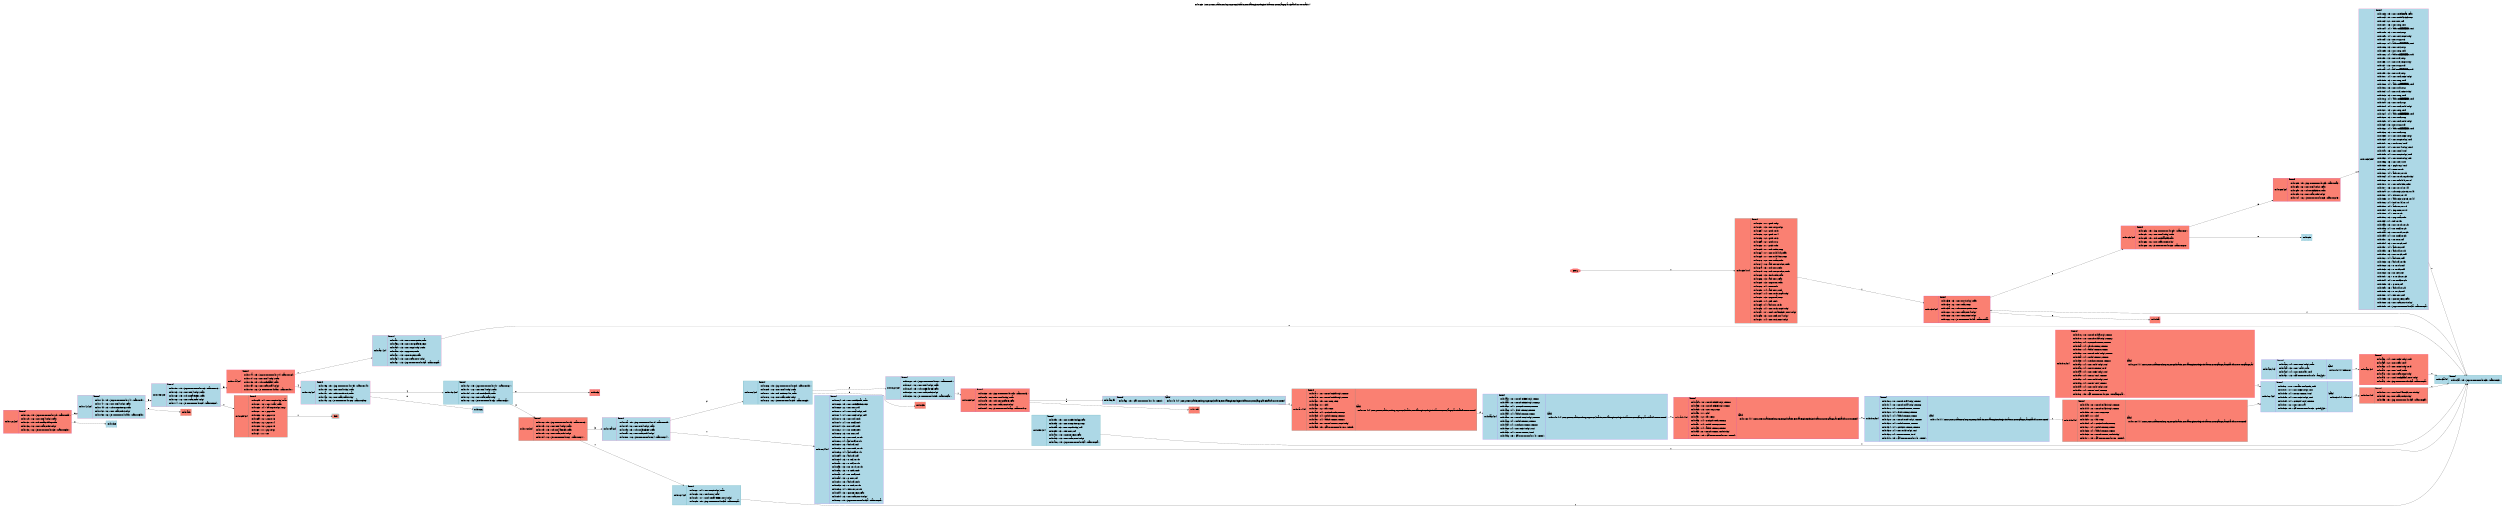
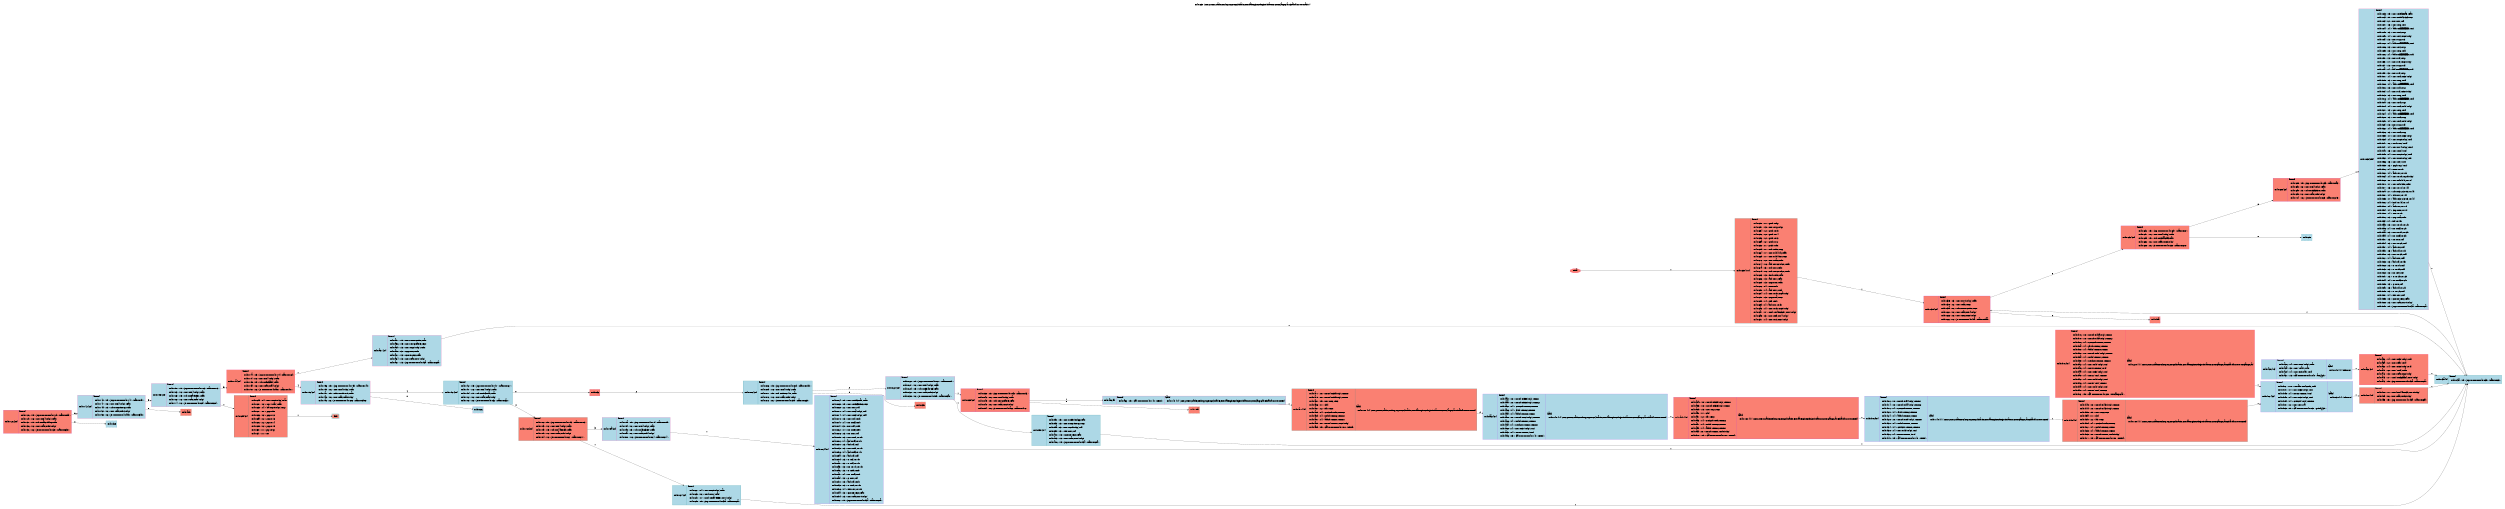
node "Entry": label "Entry" -> "Final"
edge "0x4017ea [28]" -> "0x401806 [28]": now "0x401cf2" -> "0x401806 [28]"
edge "0x401822 [28]" -> "0x4019f0 [27]": added, label "1"
